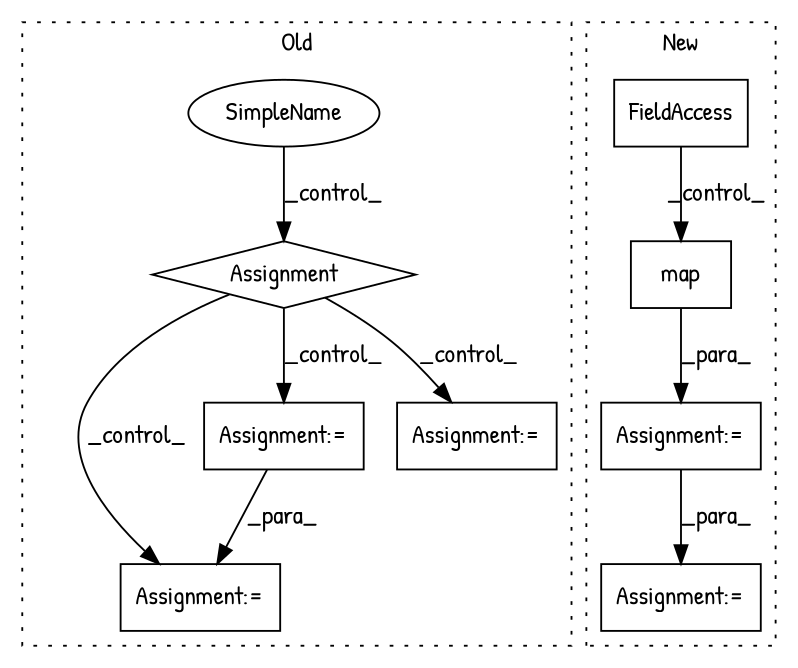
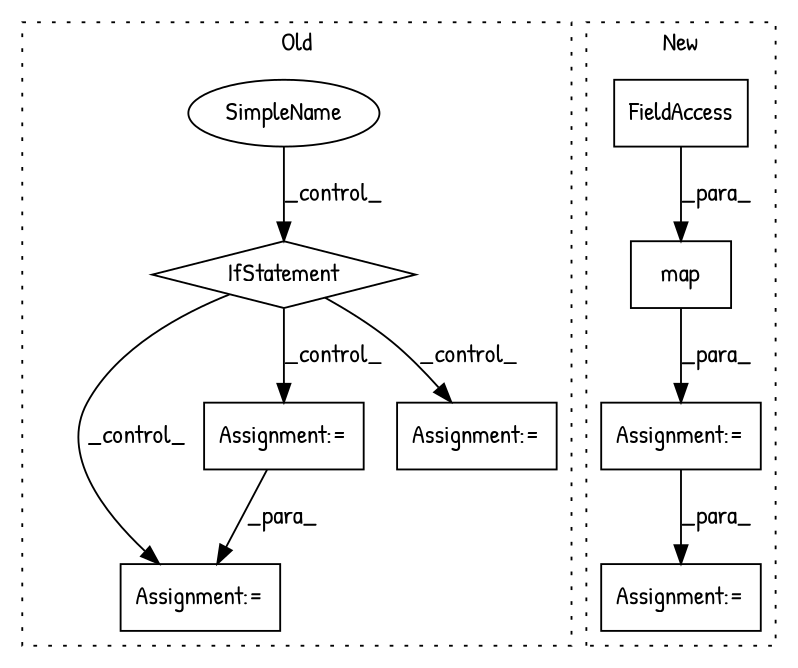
edge "FieldAccess" -> "map": label "_control_" -> "_para_"
node "Assignment": label "Assignment" -> "IfStatement"
